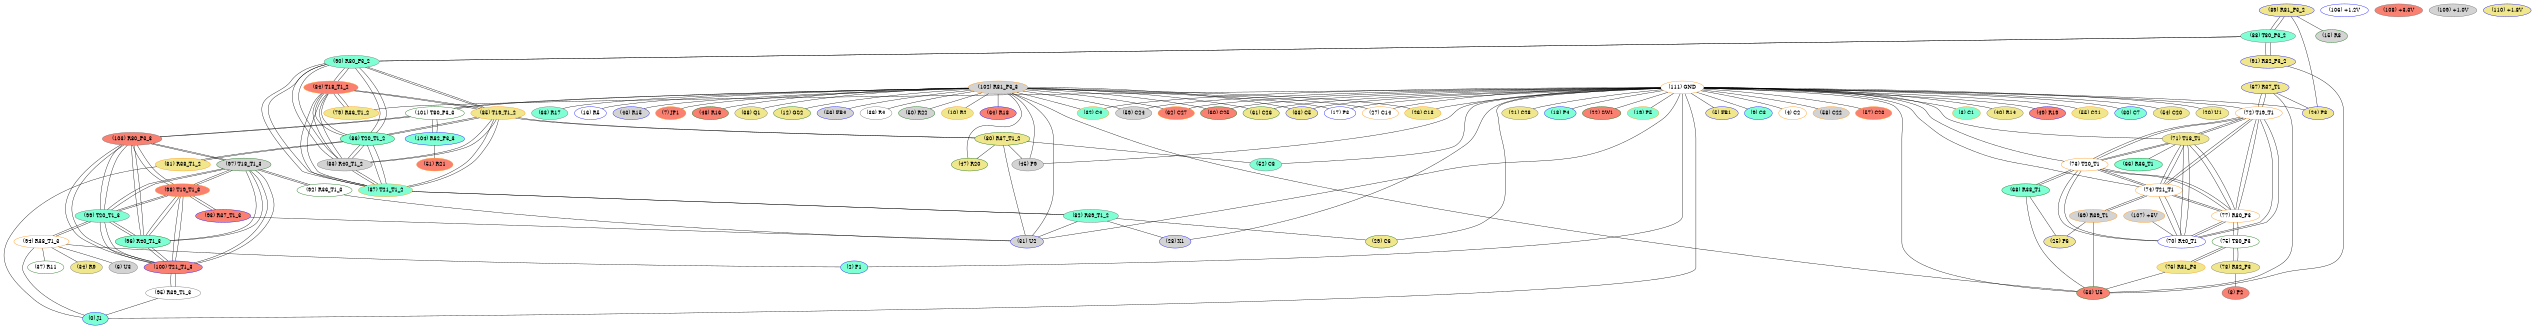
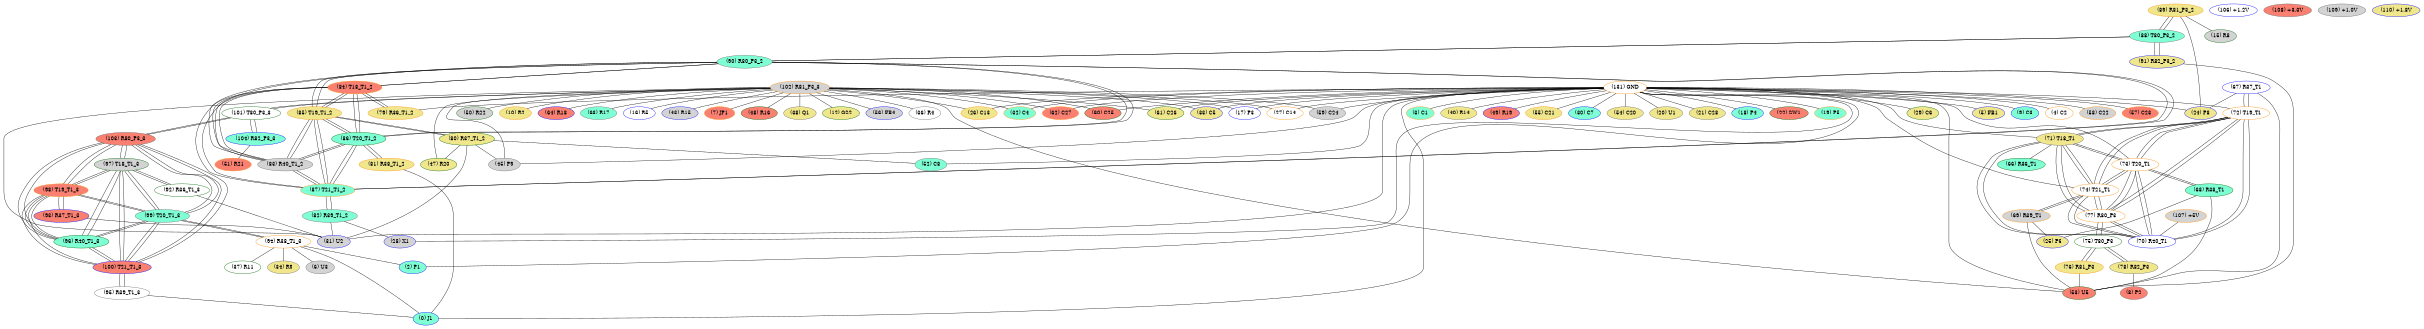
node "(89) R81_P3_2": color blue -> darkorange
node "(111) GND": label "(111) GND" -> "(131) GND"
node "(67) R37_T1": fillcolor khaki -> white
edge "(82) R39_T1_2" -- "(29) C6": removed
